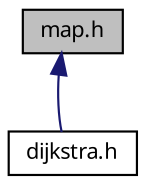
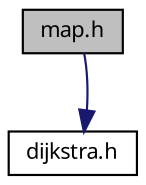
edge "dijkstra.h" -> "map.h": reversed
